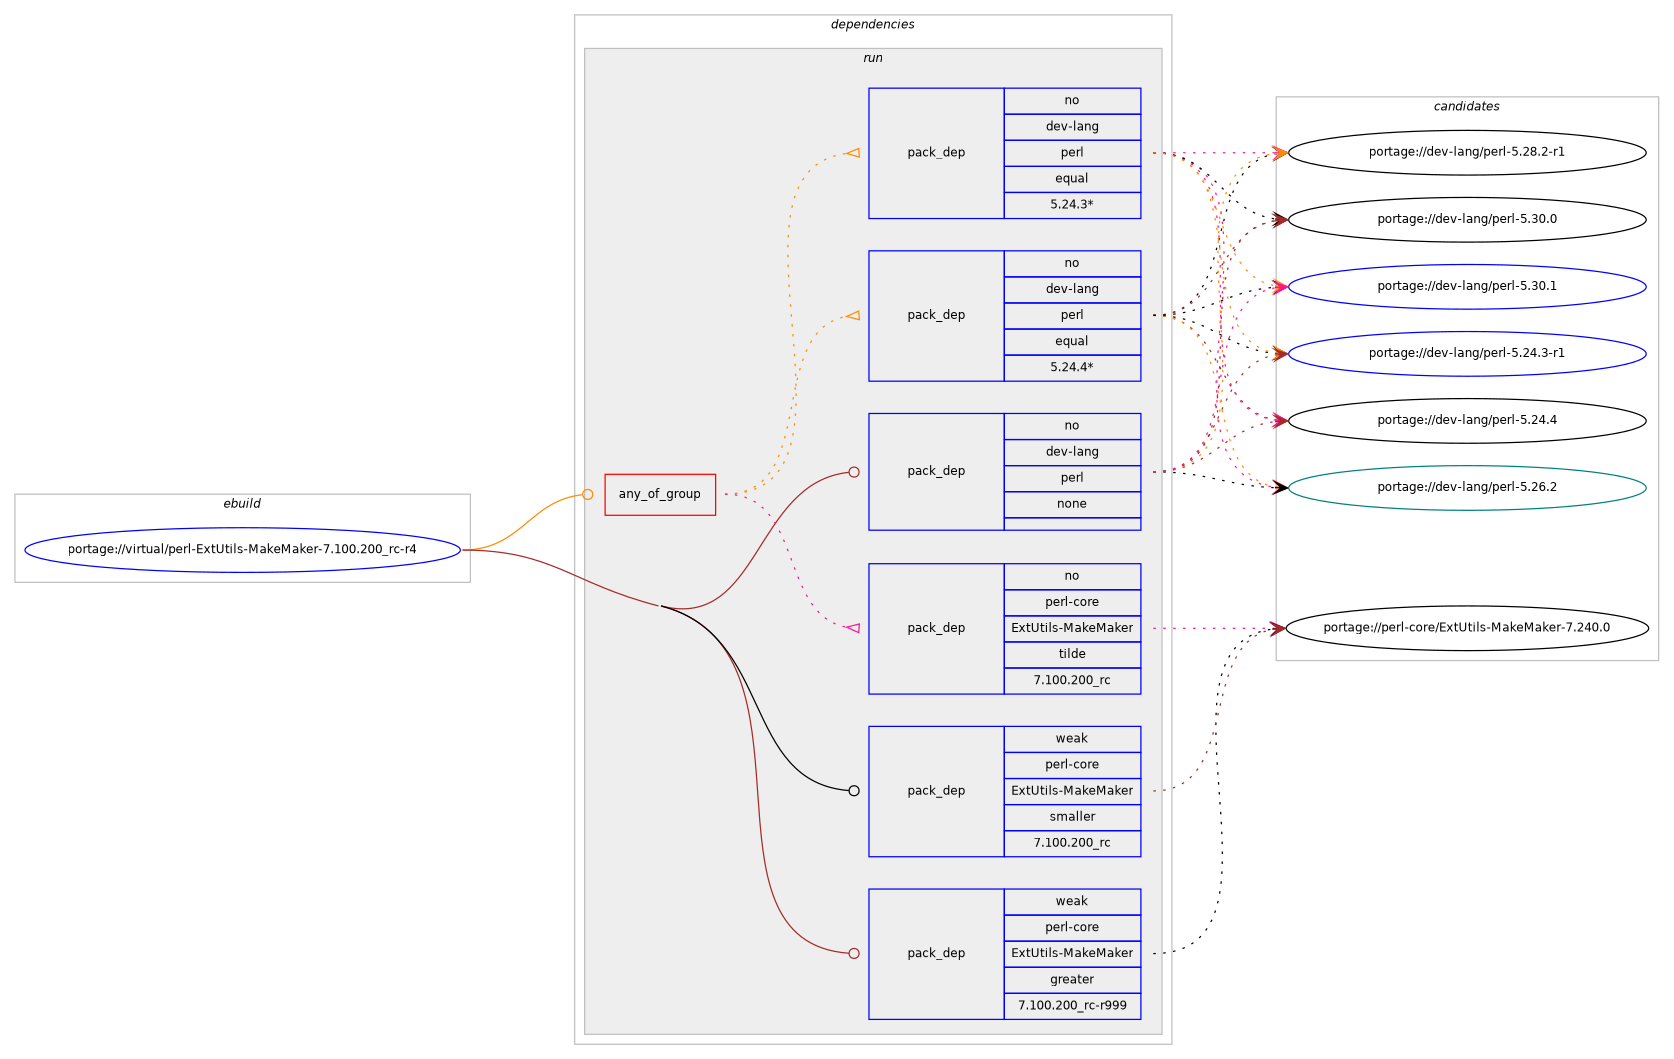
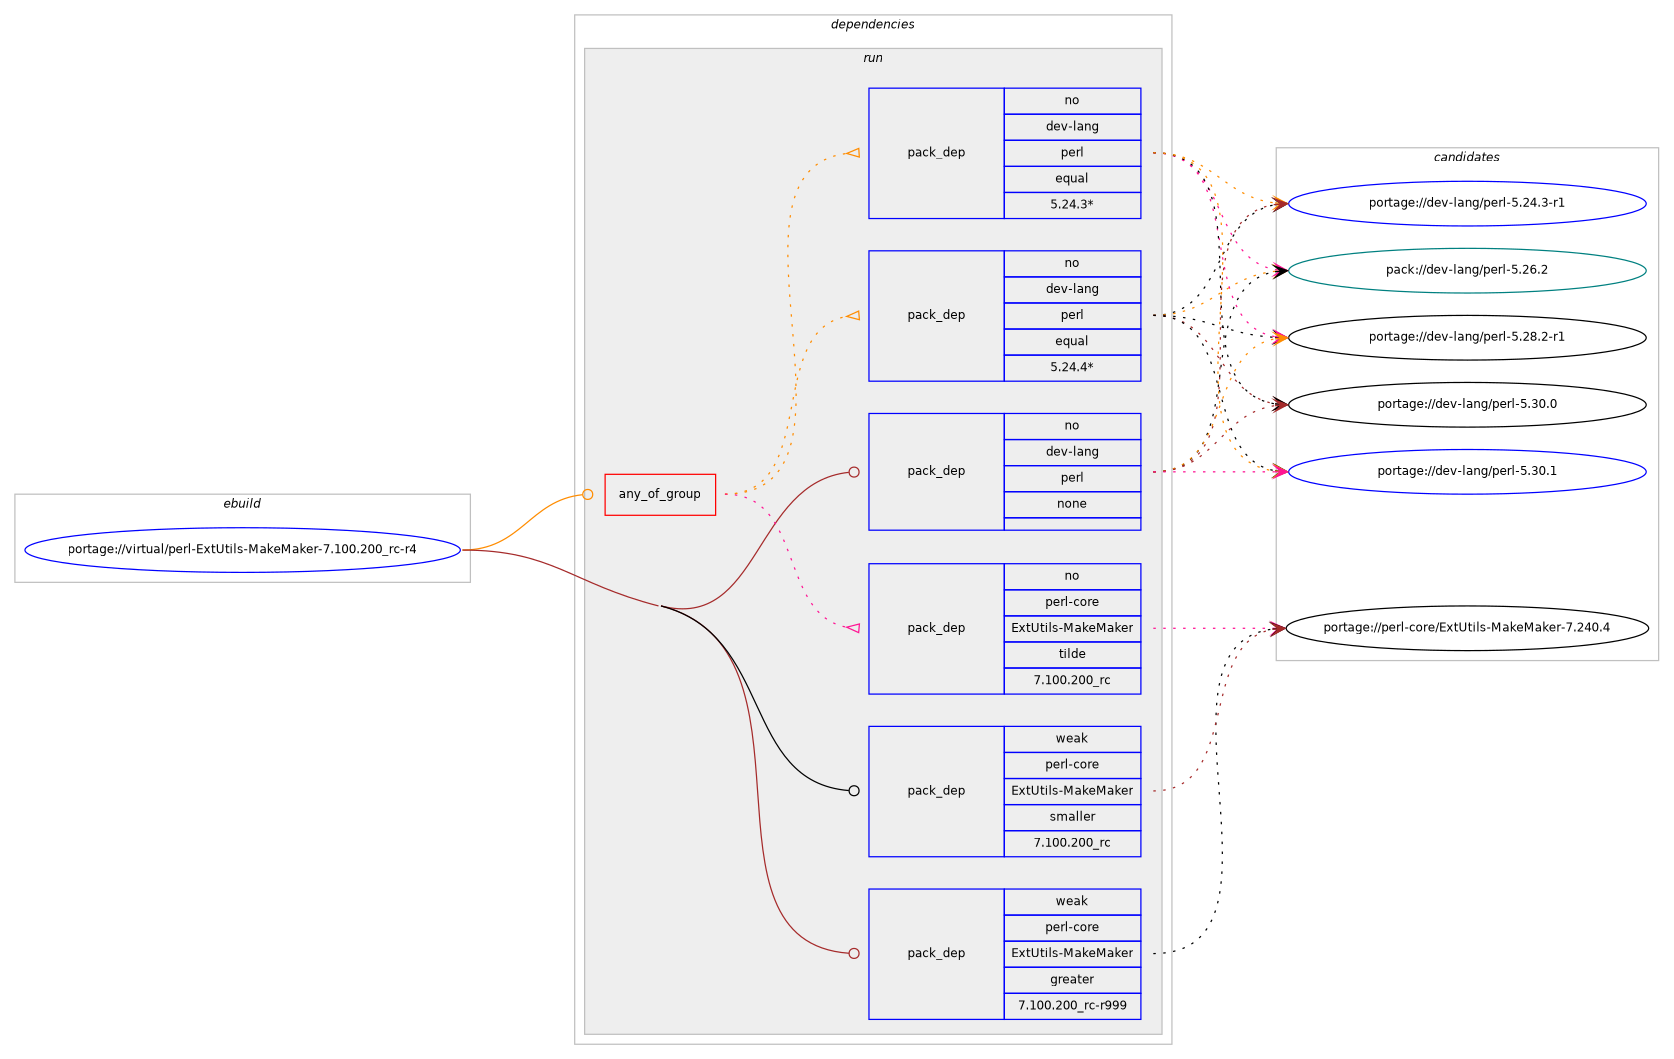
node "portage://dev-lang/perl-5.24.4": removed
node "portage://dev-lang/perl-5.26.2": label "portage://dev-lang/perl-5.26.2" -> "pack://dev-lang/perl-5.26.2"
node "portage://perl-core/ExtUtils-MakeMaker-7.240.0": label "portage://perl-core/ExtUtils-MakeMaker-7.240.0" -> "portage://perl-core/ExtUtils-MakeMaker-7.240.4"
